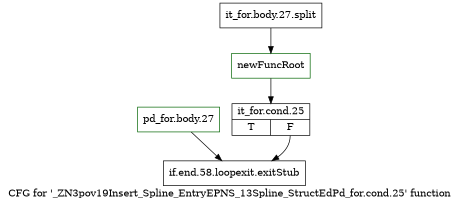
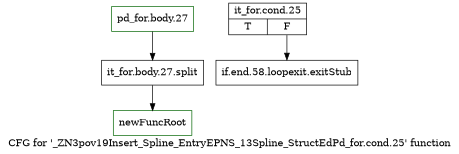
edge "newFuncRoot" -> "it_for.cond.25": removed
edge "pd_for.body.27" -> "if.end.58.loopexit.exitStub": now "pd_for.body.27" -> "it_for.body.27.split"
